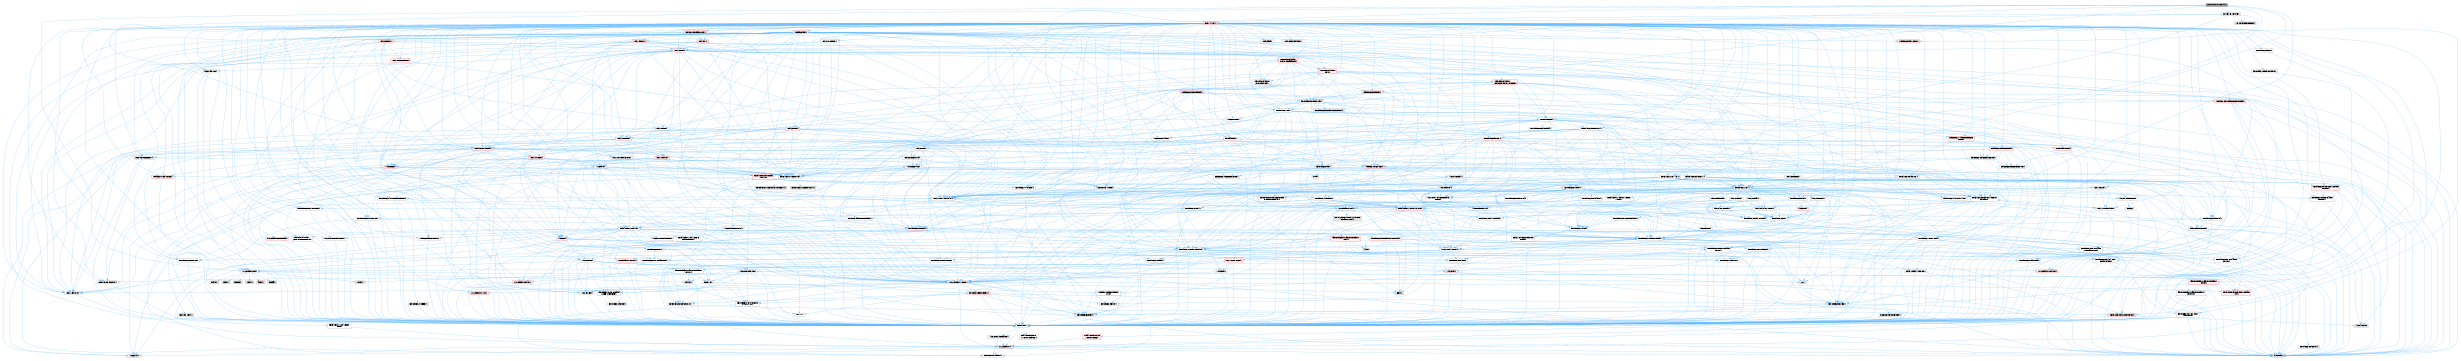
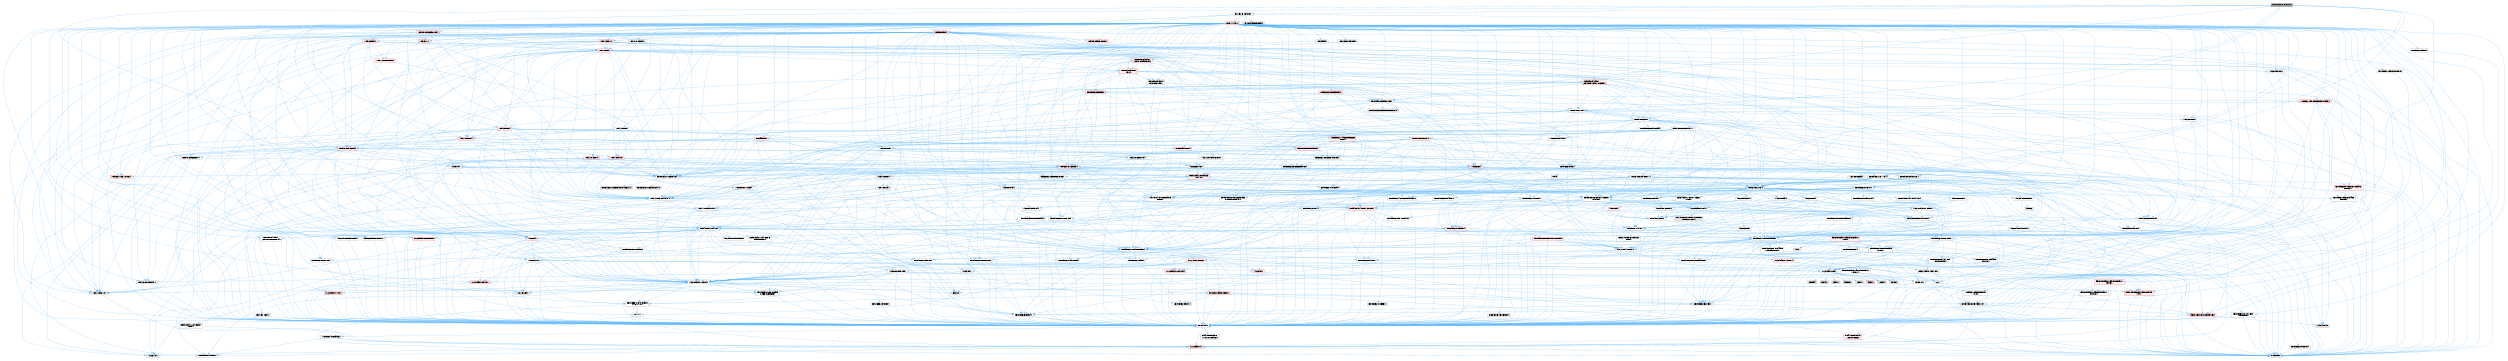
node "Templates/RemoveExtent.h": removed
